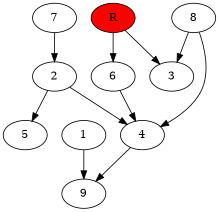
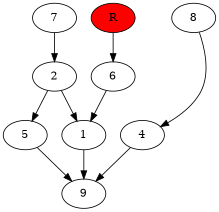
node "3": removed
edge "6" -> "4": now "6" -> "1"
edge "2" -> "4": now "2" -> "1"
edge "5" -> "9": added
